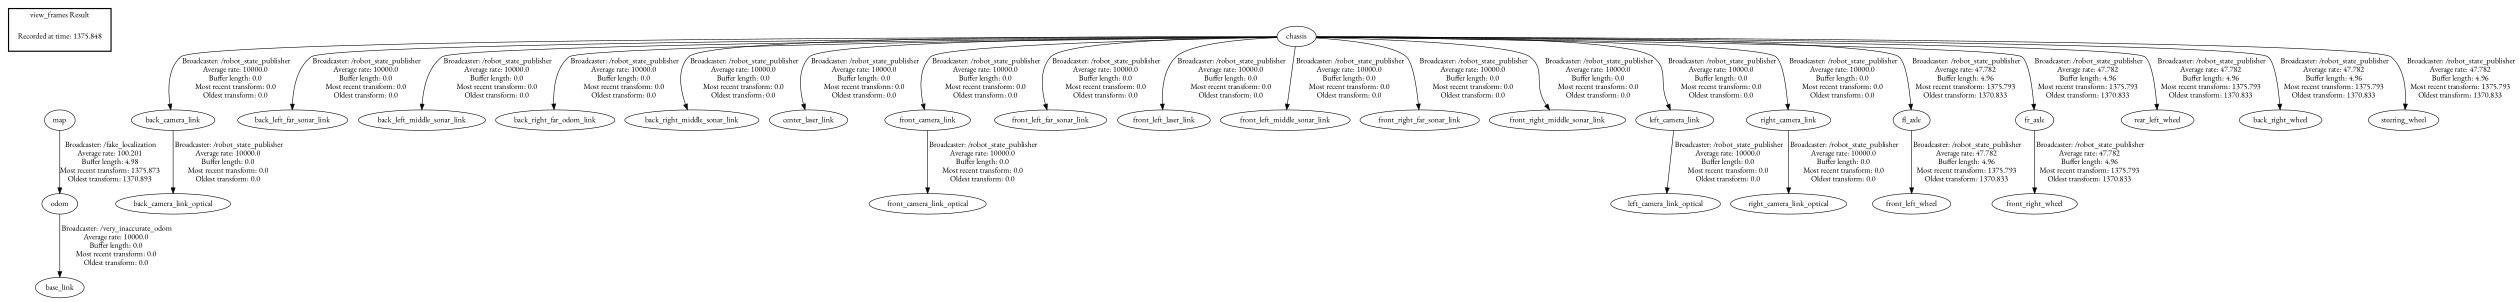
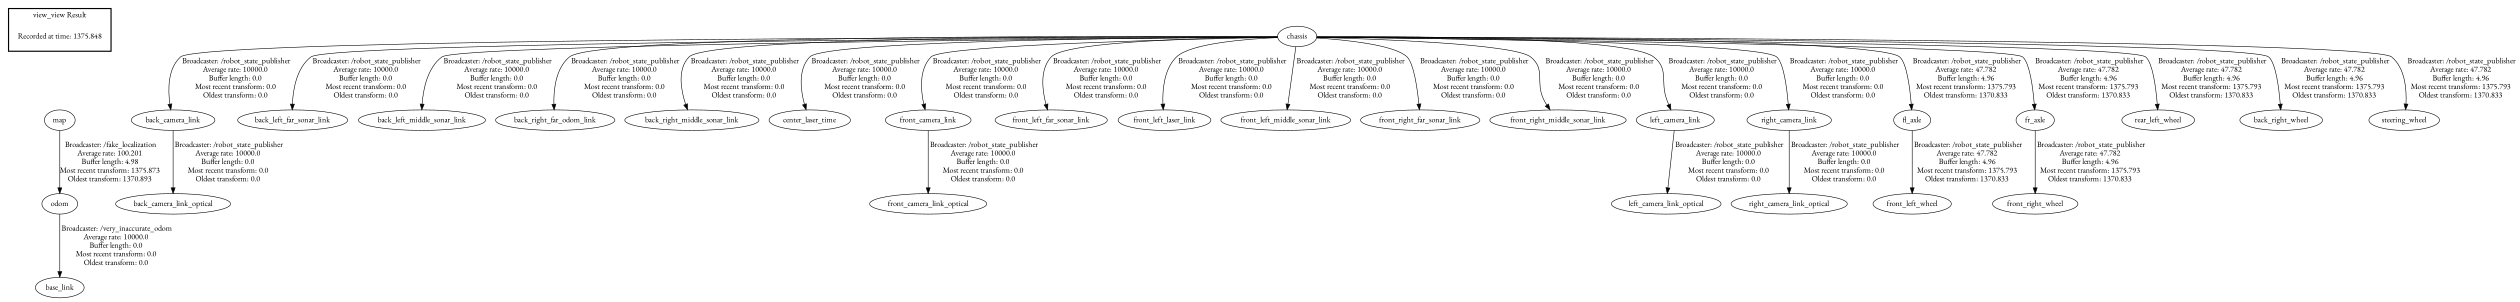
cluster "view_frames Result": label "view_frames Result" -> "view_view Result"
node "center_laser_link": label "center_laser_link" -> "center_laser_time"
